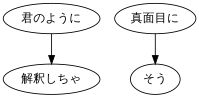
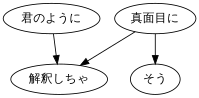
edge "真面目に" -> "解釈しちゃ": added
